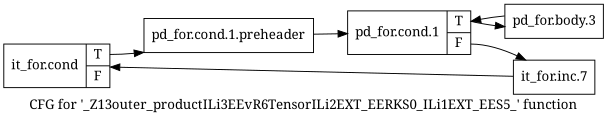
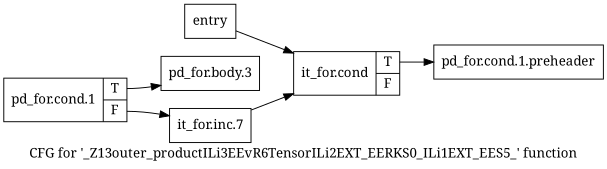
edge "pd_for.body.3" -> "pd_for.cond.1": removed
node "entry": added
edge "pd_for.cond.1.preheader" -> "pd_for.cond.1": removed
